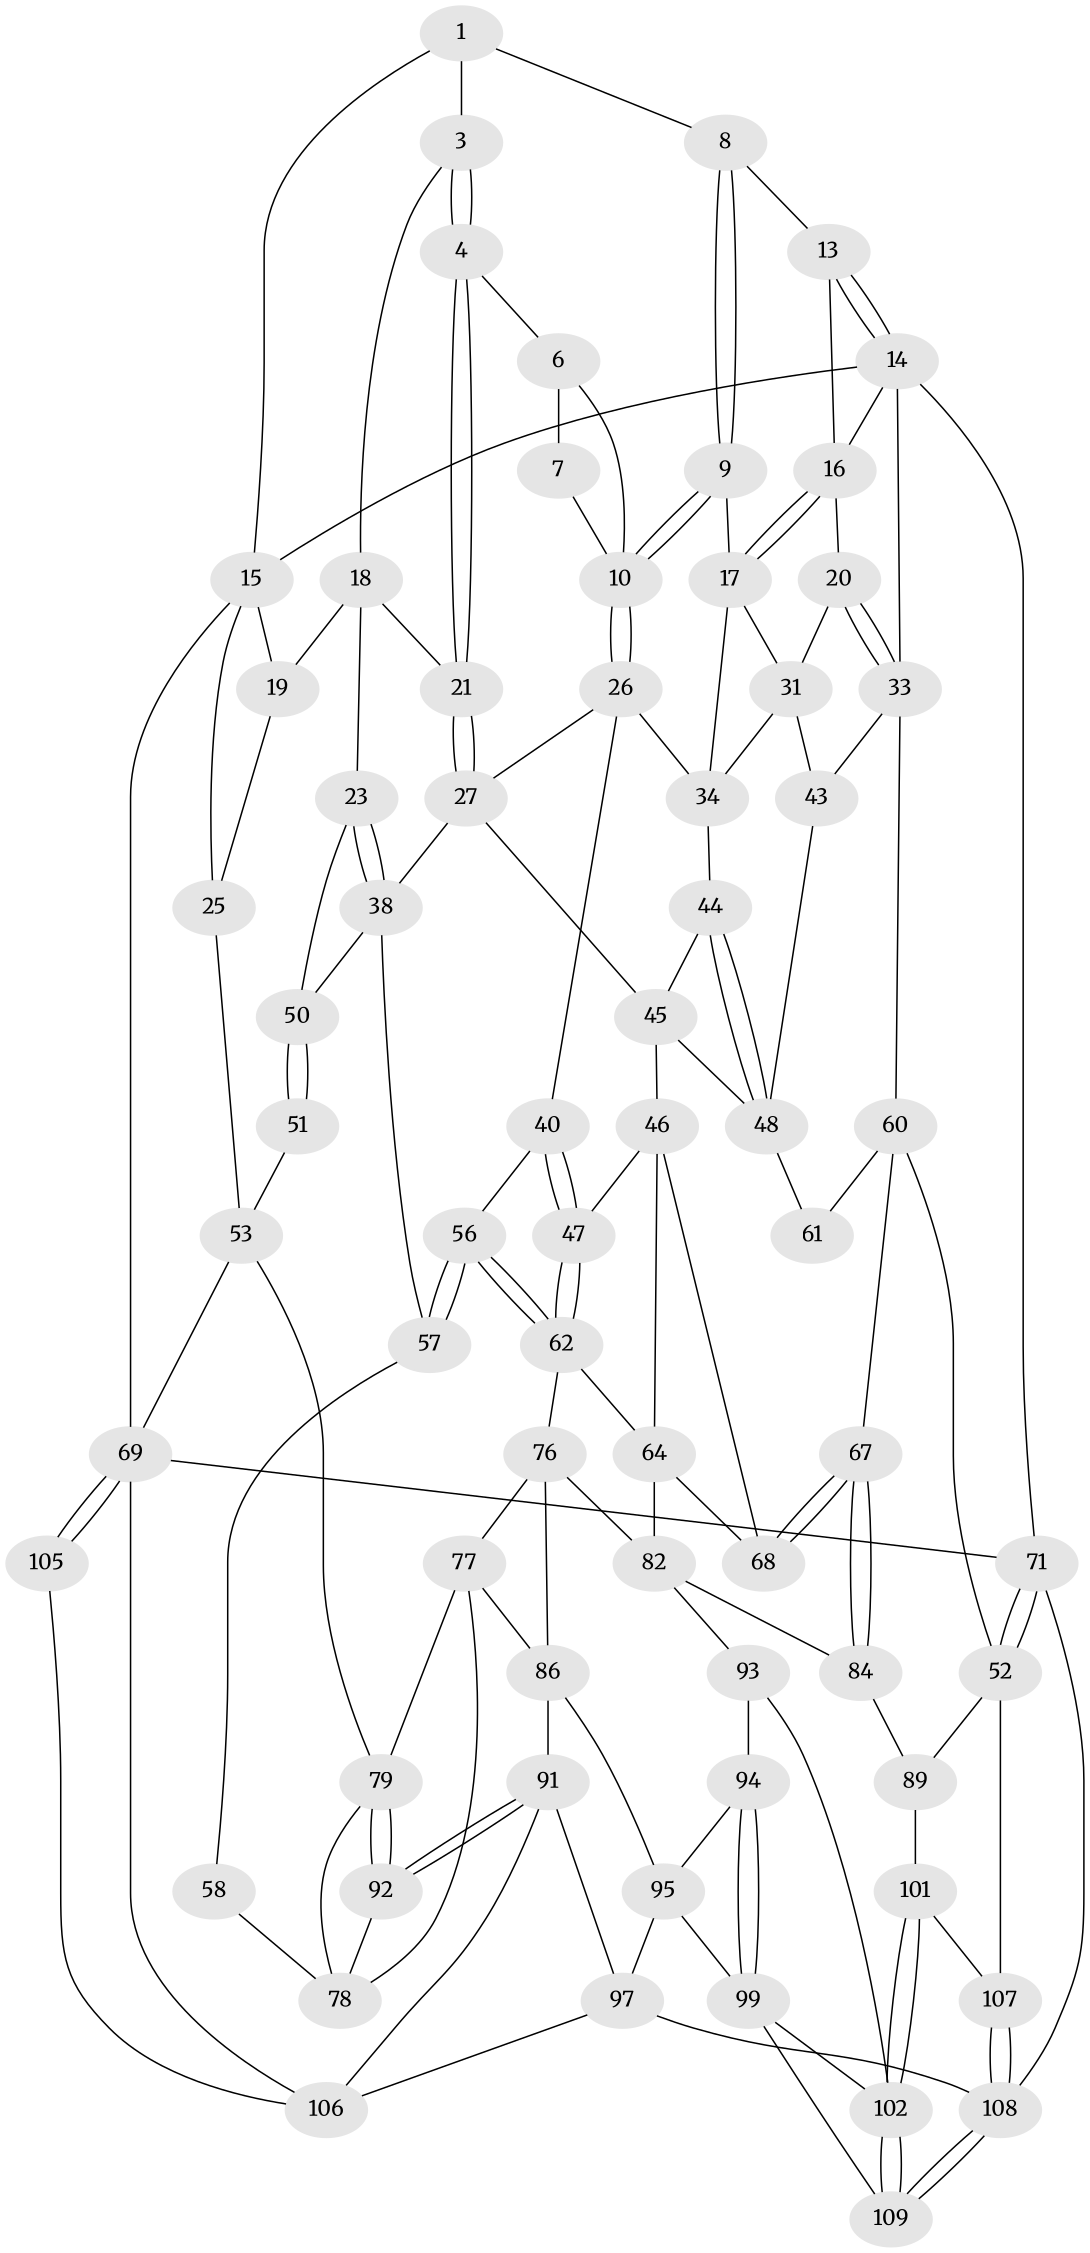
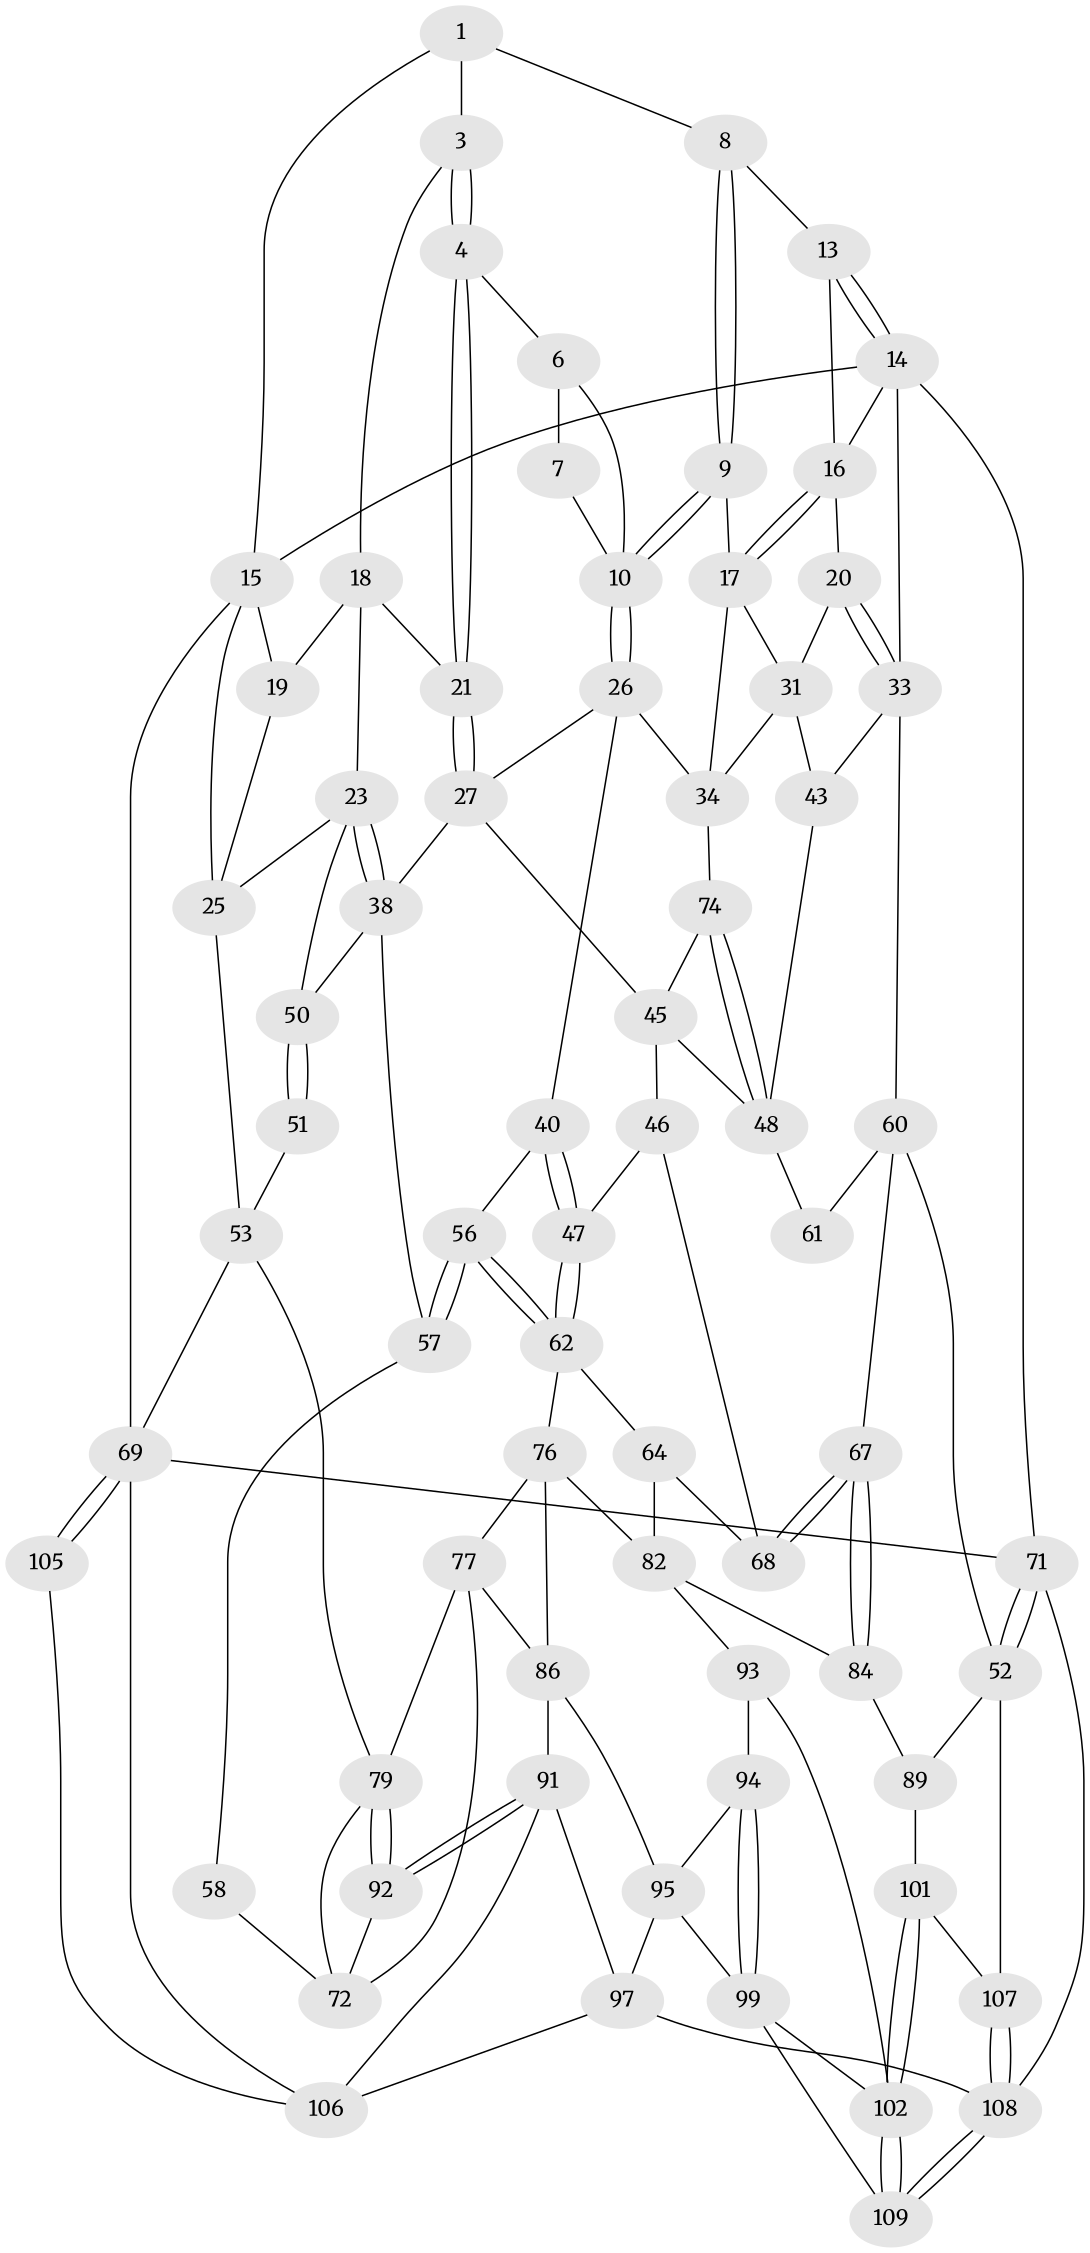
edge "23" -- "25": added
node "44": label "44" -> "74"
edge "46" -- "64": removed
node "78": label "78" -> "72"
